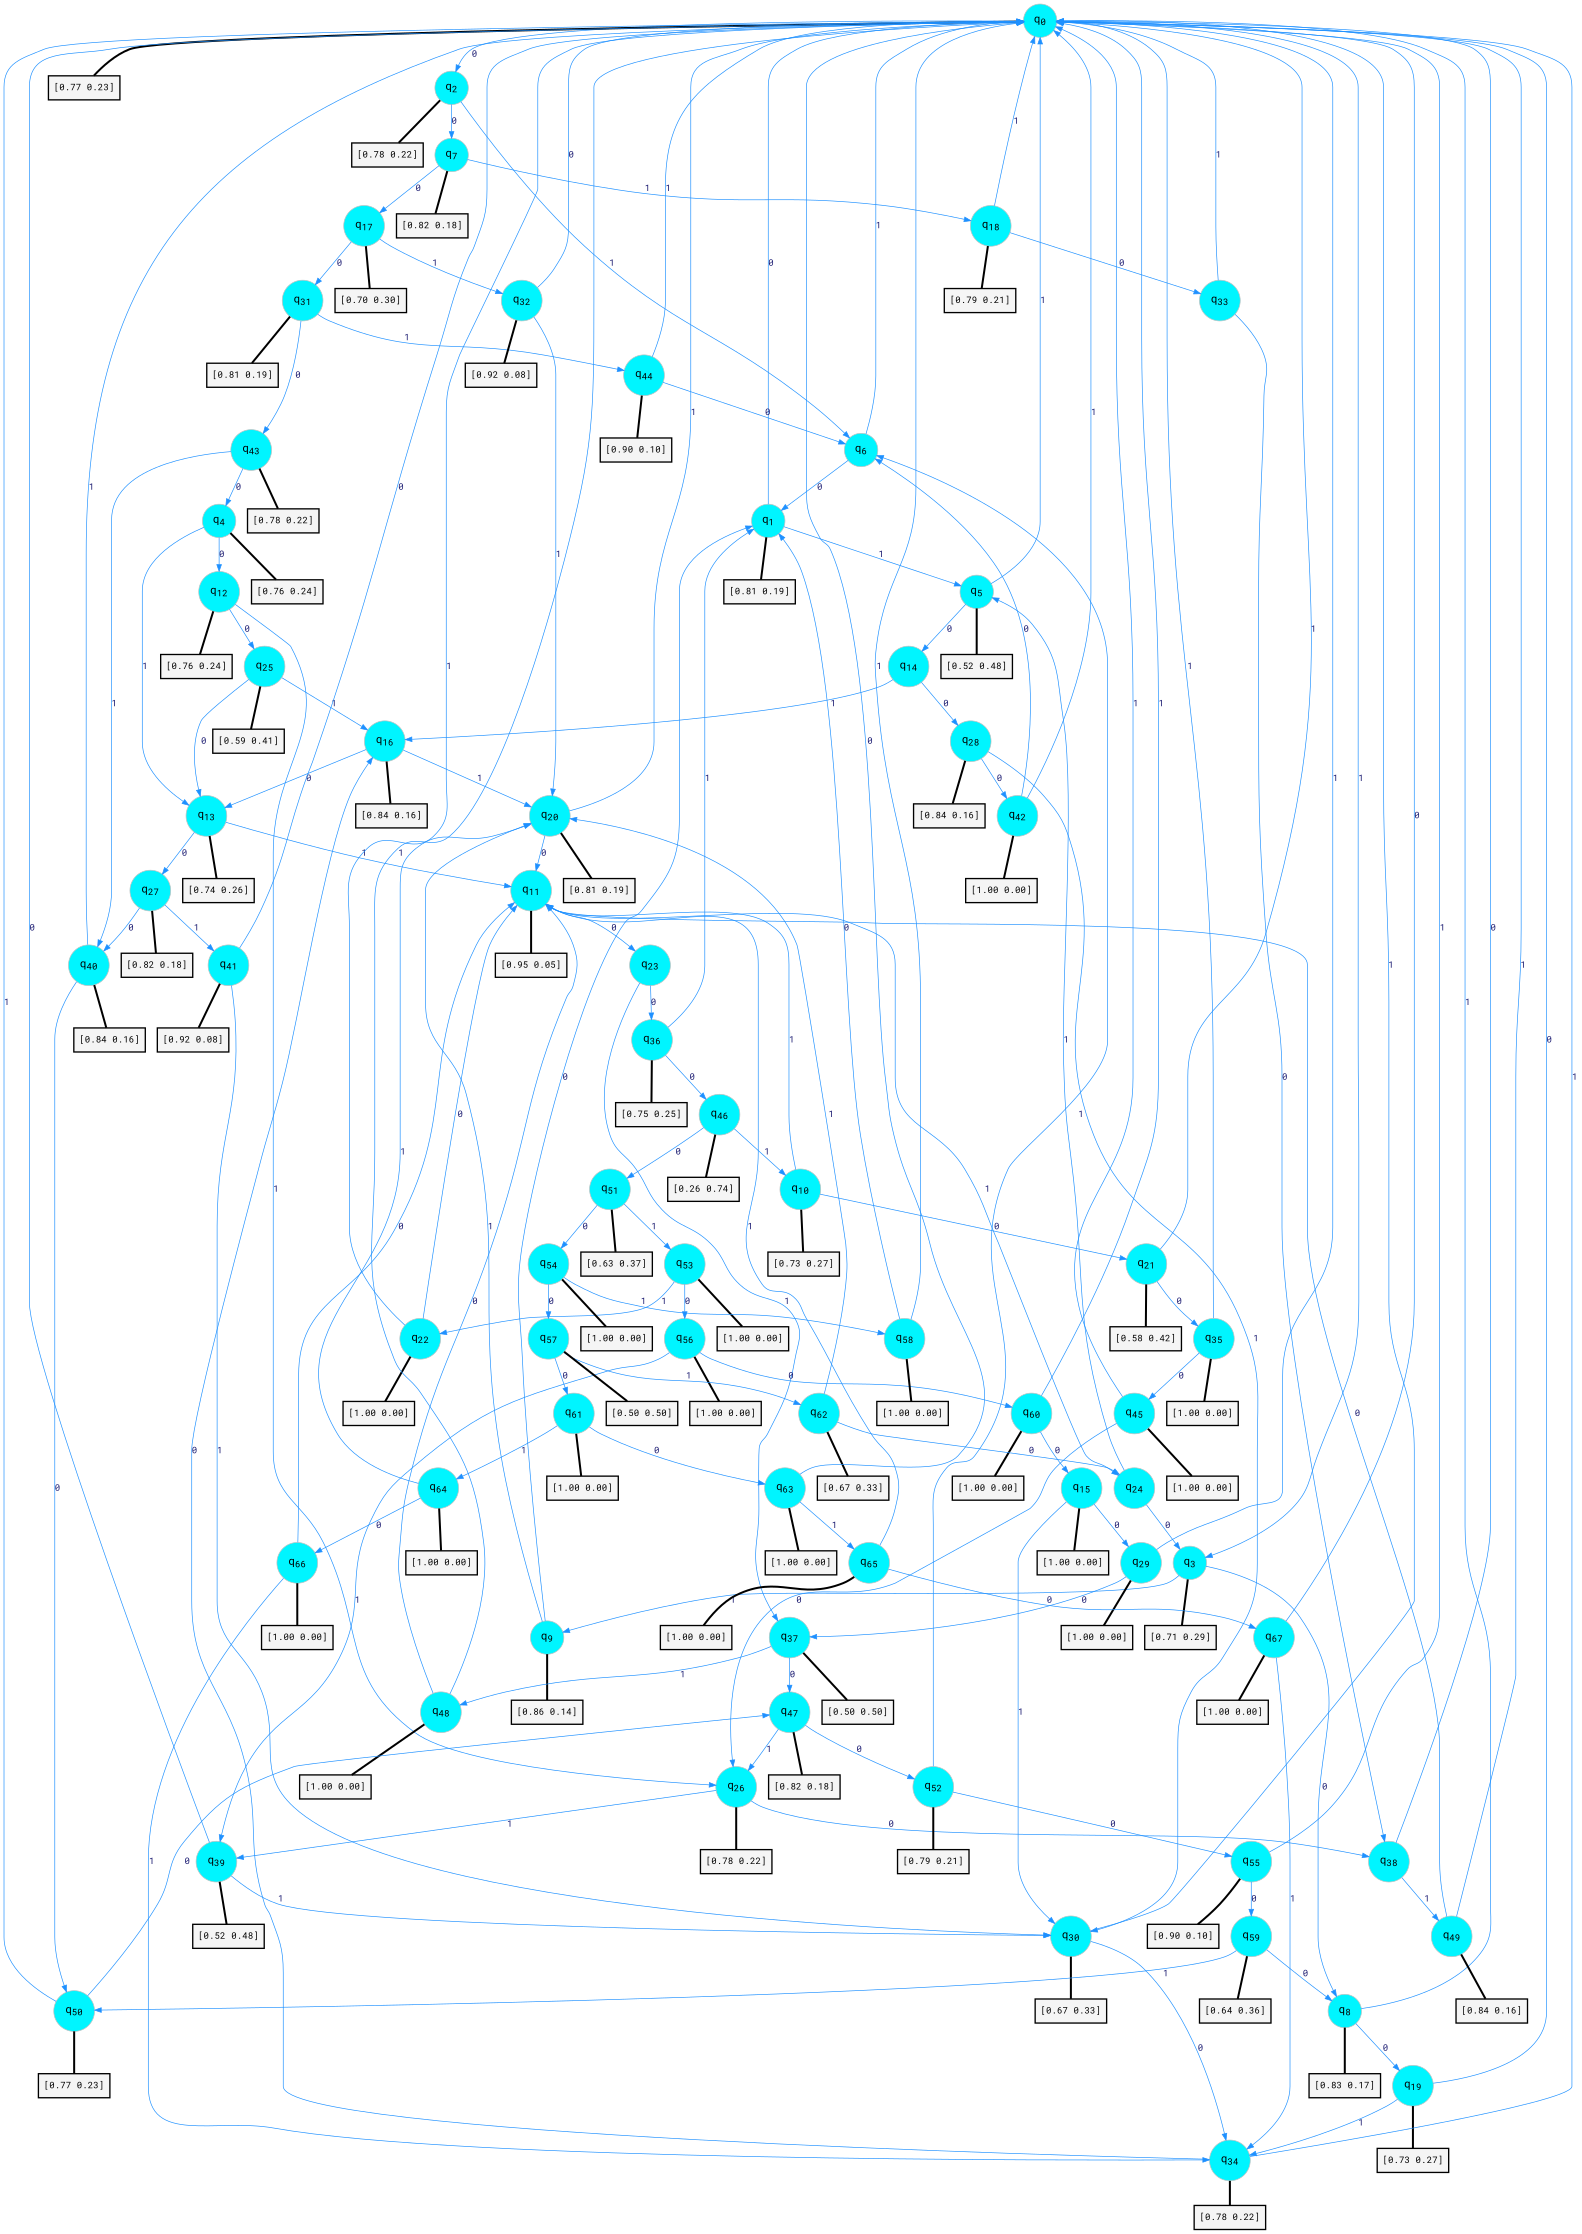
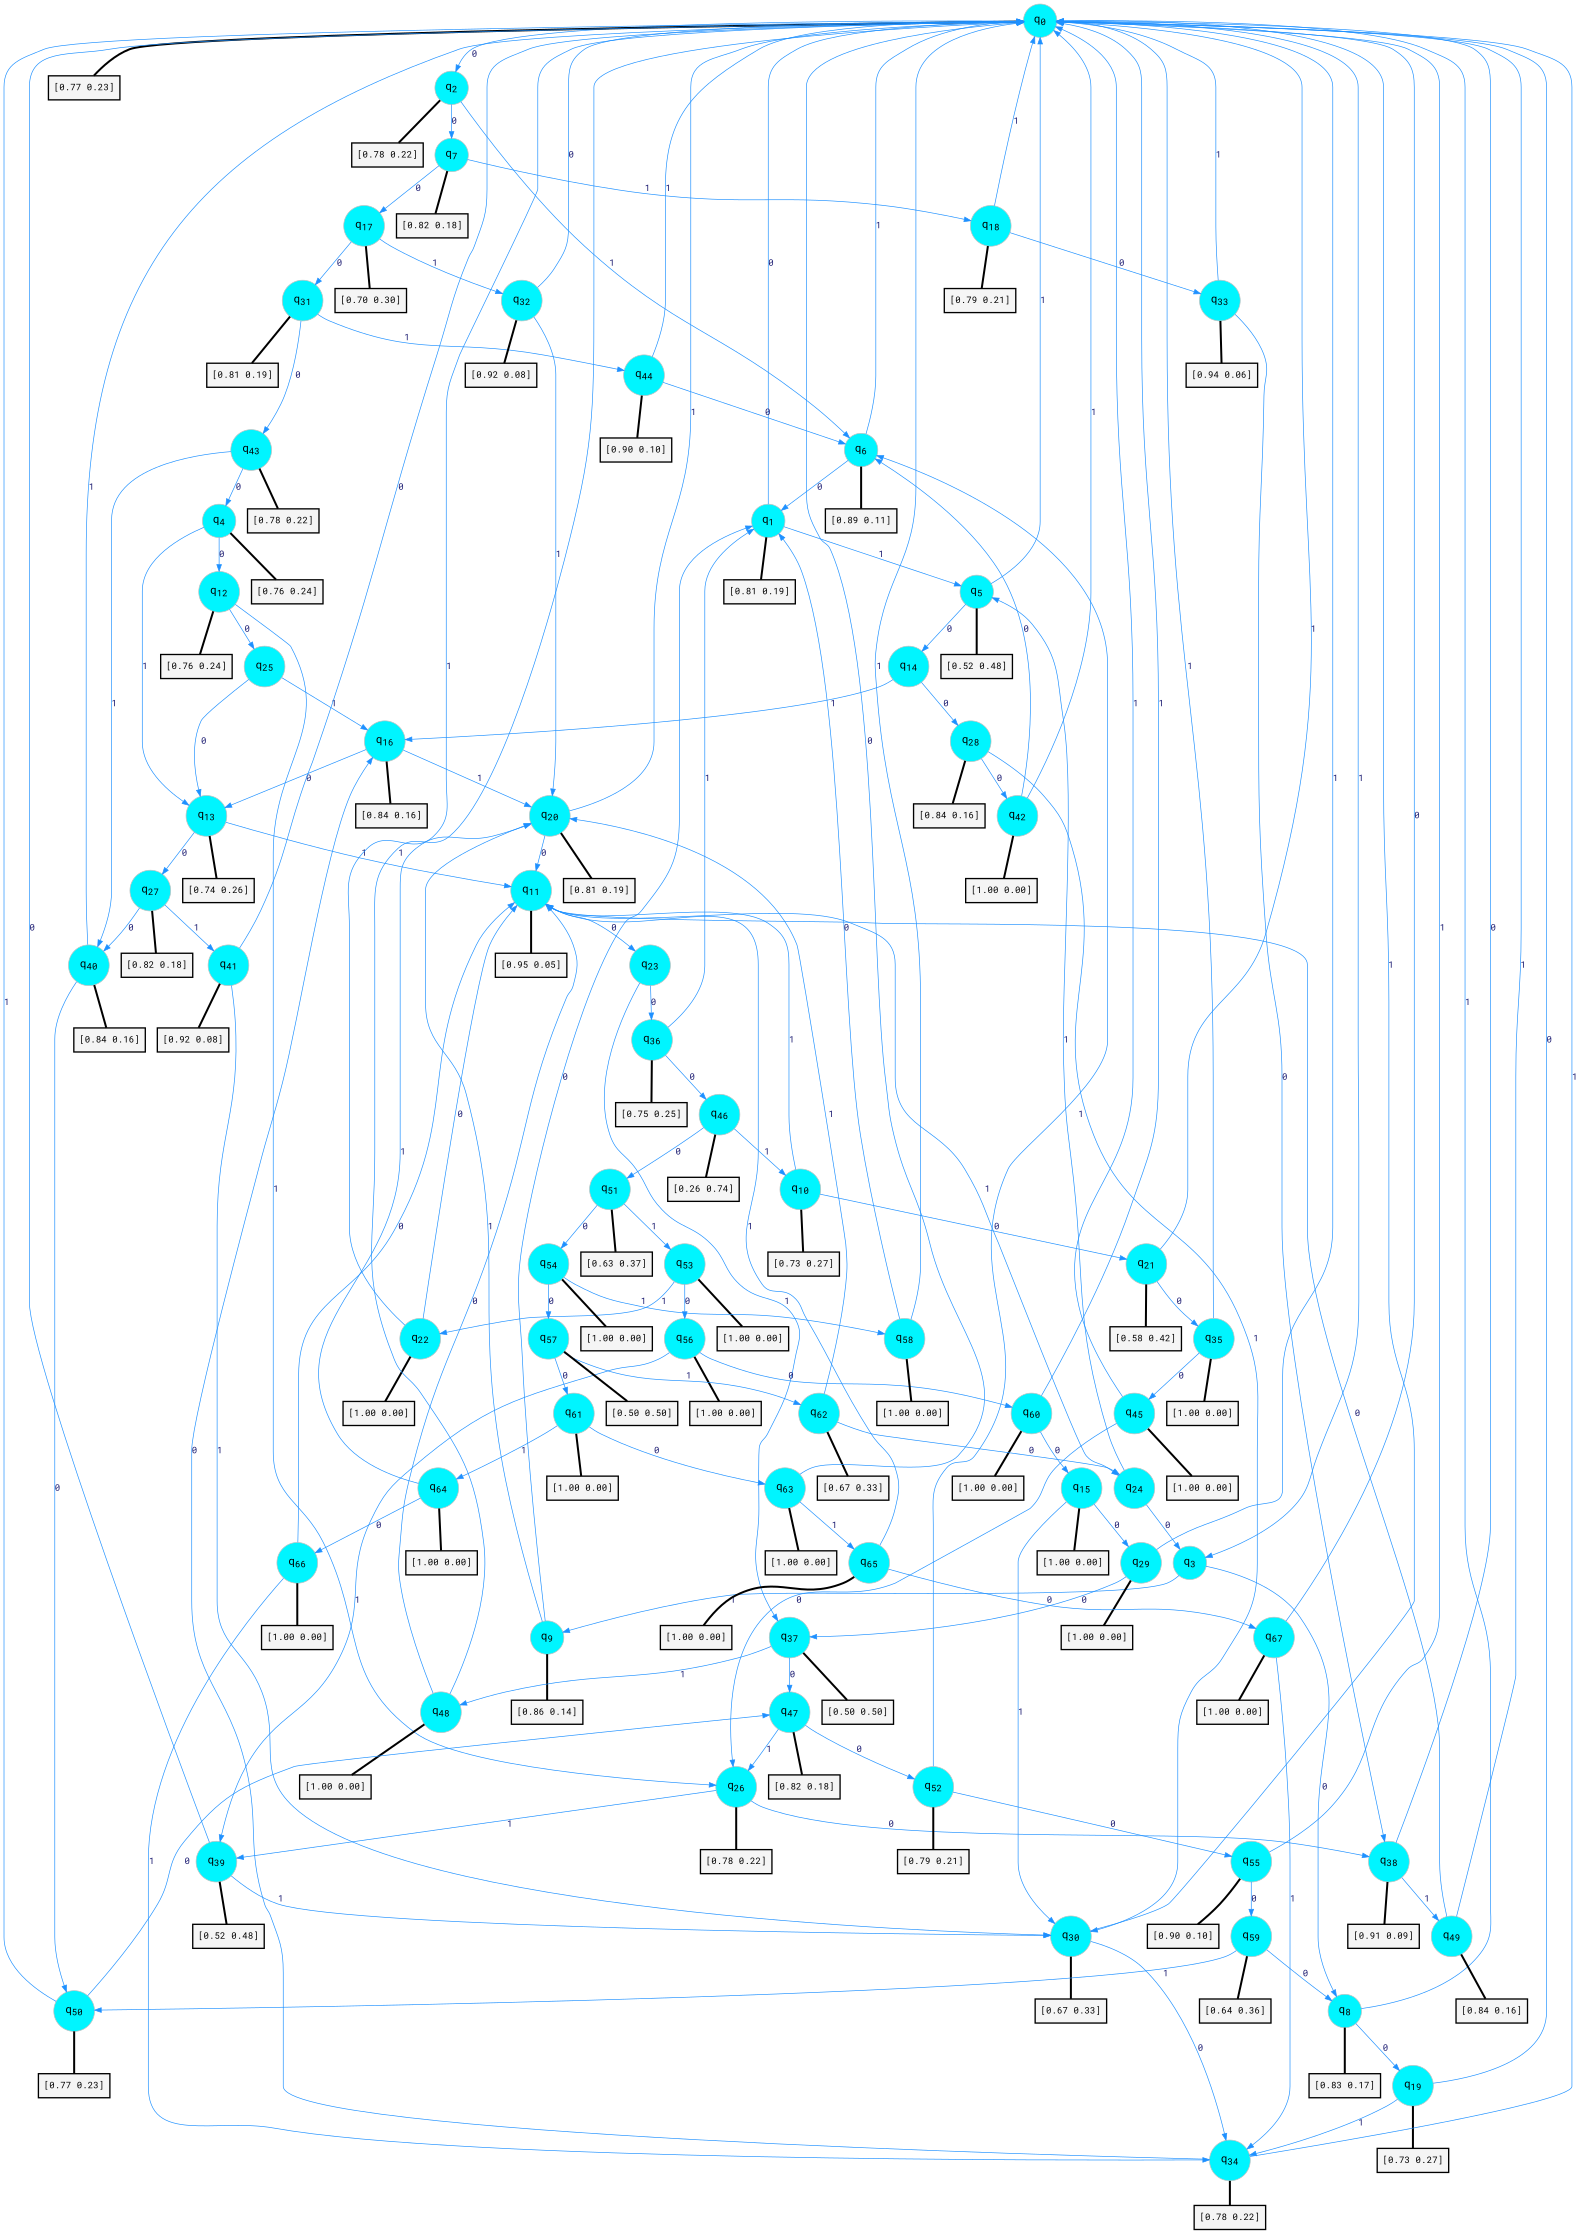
node "[0.94 0.06]": added
node "[0.89 0.11]": added
node "[0.59 0.41]": removed
node "[0.71 0.29]": removed
node "[0.91 0.09]": added
